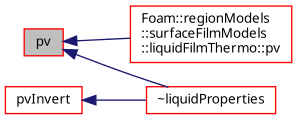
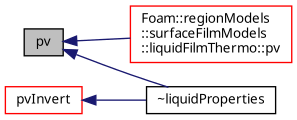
node "pv": color red -> black
node "~liquidProperties": color red -> black
